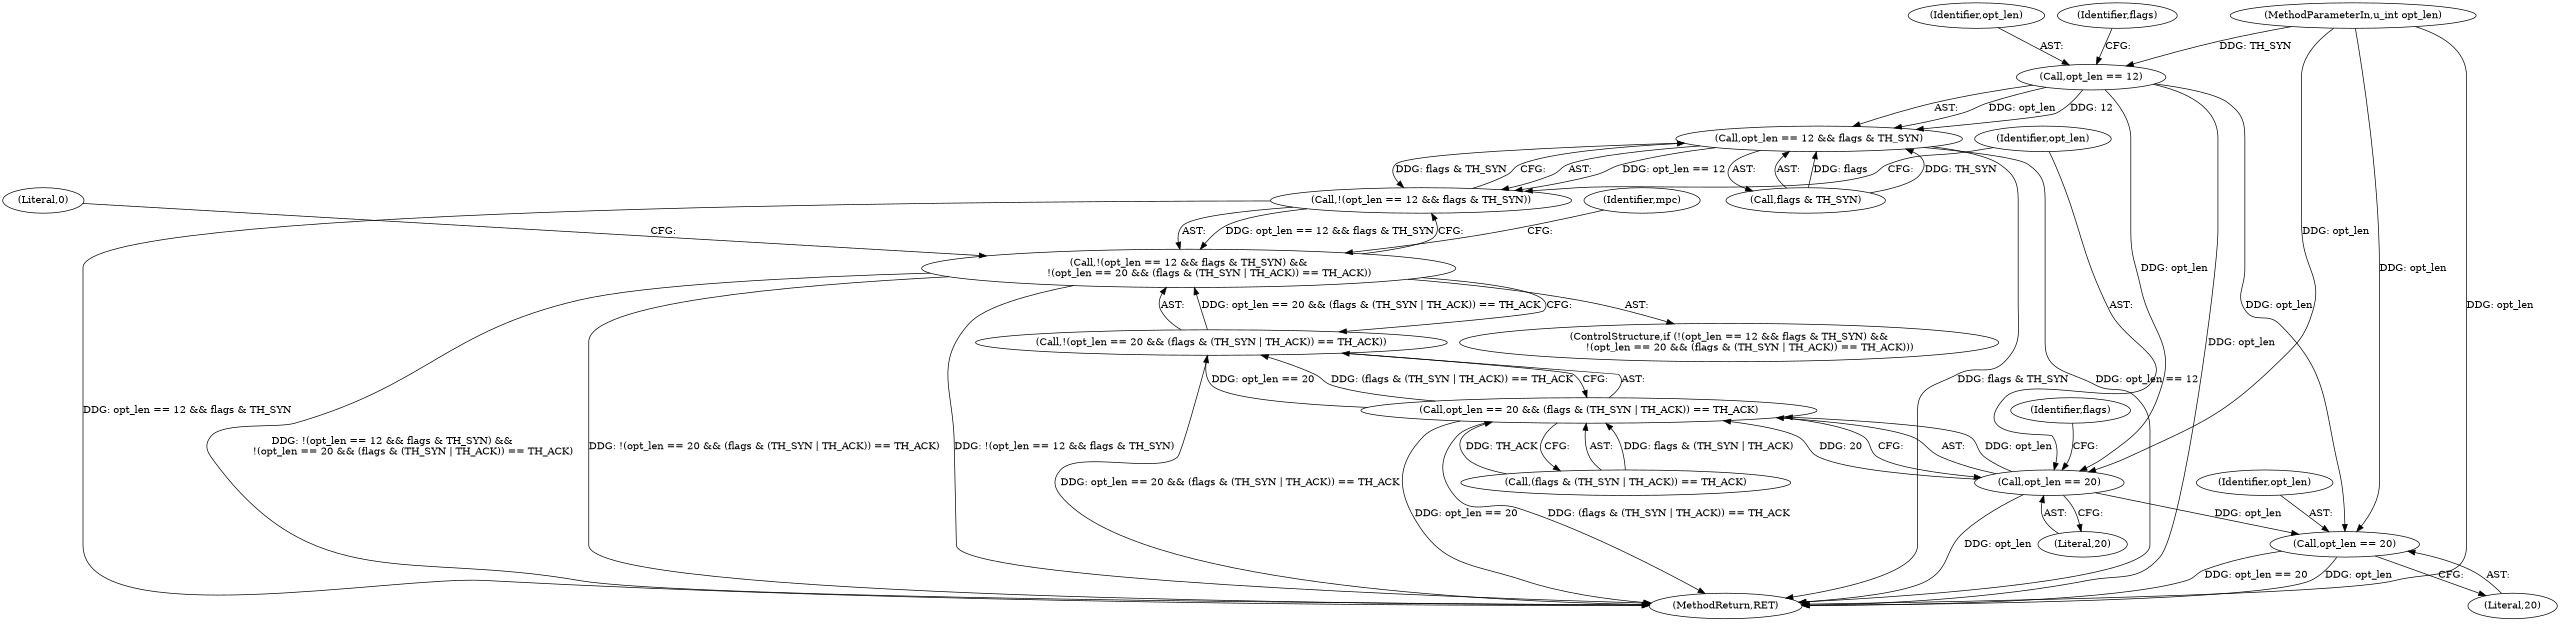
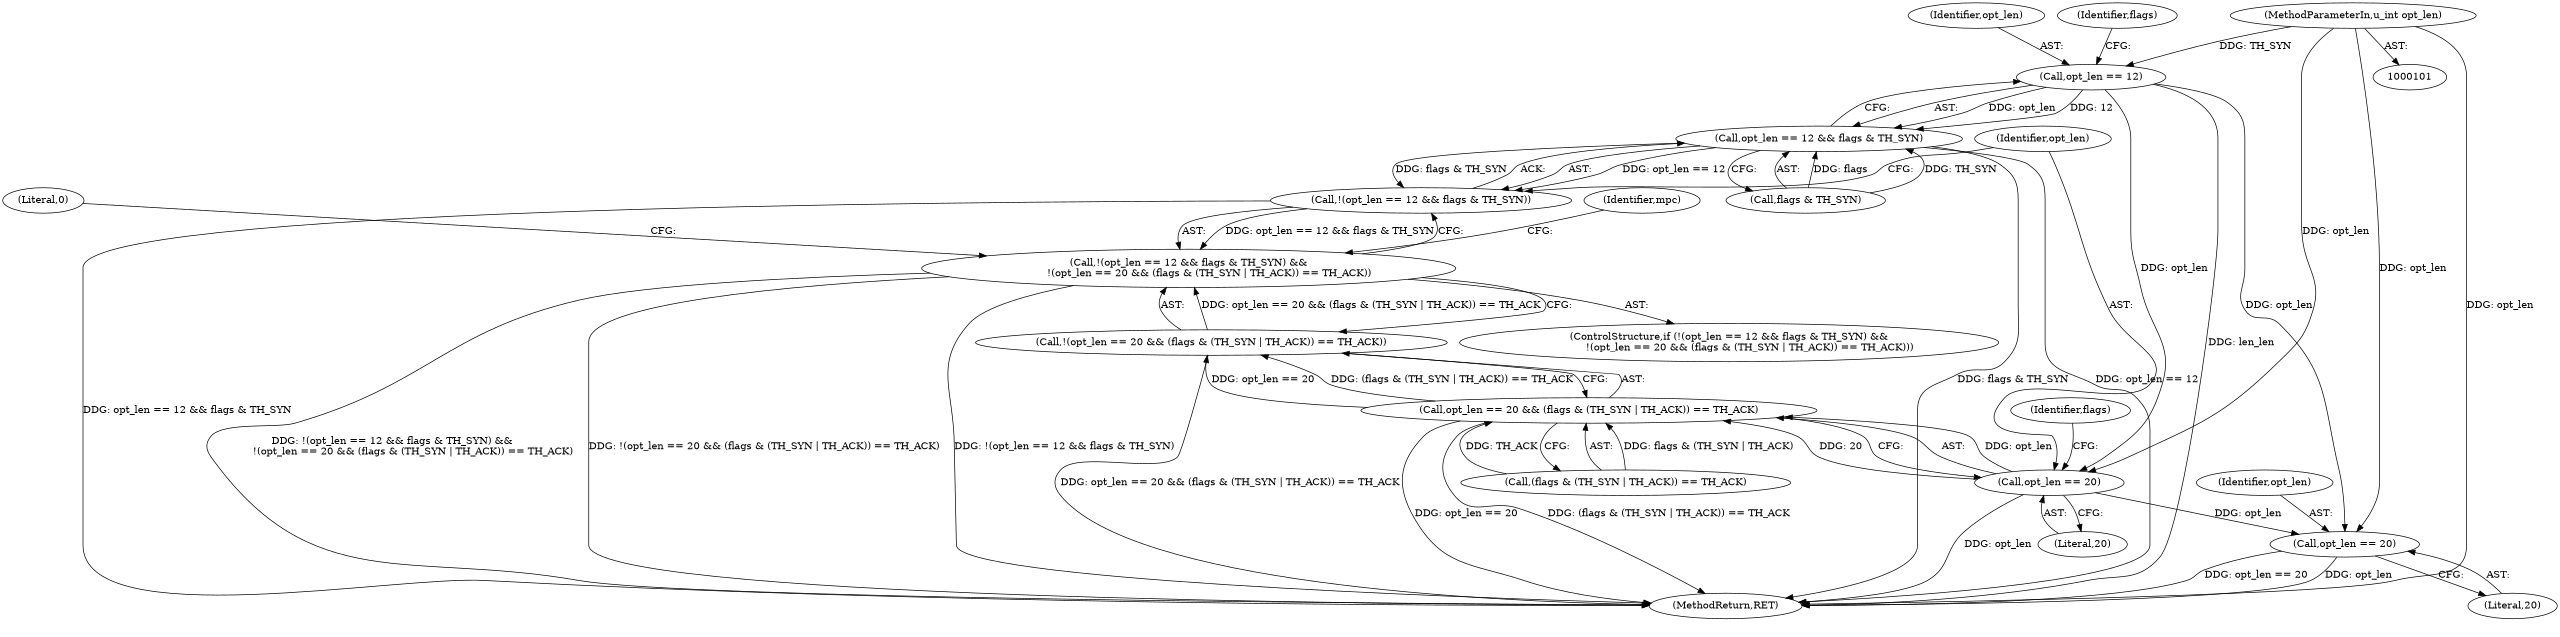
node "1000101": added
edge "(Call,opt_len == 12 && flags & TH_SYN)" -> "(Call,opt_len == 12)": added, label "CFG:"
edge "(Call,!(opt_len == 12 && flags & TH_SYN))" -> "(Call,opt_len == 12 && flags & TH_SYN)": label "CFG: " -> "ACK: "
edge "(Call,opt_len == 12 && flags & TH_SYN)" -> "(Call,flags & TH_SYN)": label "AST: " -> "CFG: "
edge "(Call,opt_len == 12)" -> "(MethodReturn,RET)": label "DDG: opt_len" -> "DDG: len_len"
